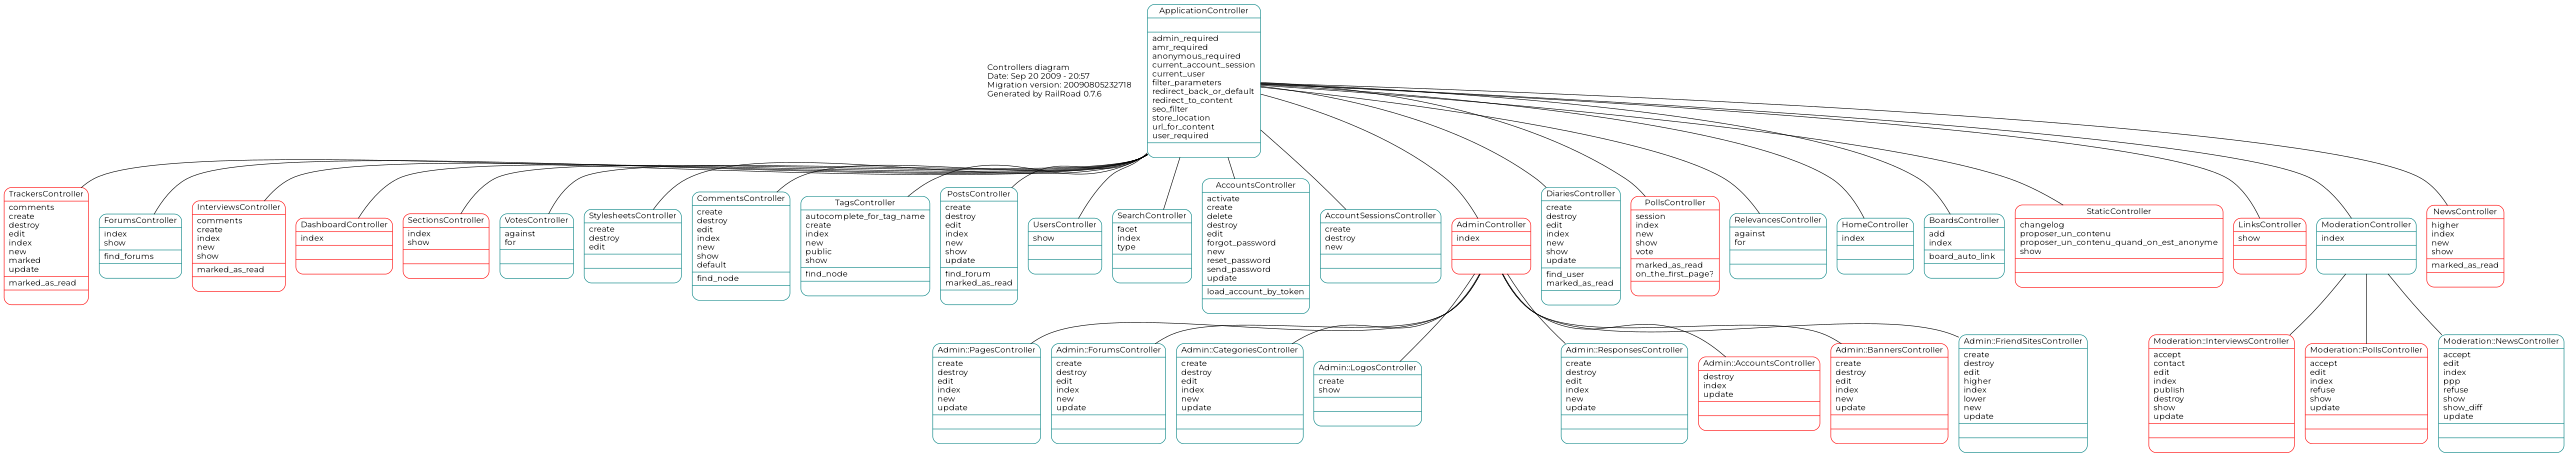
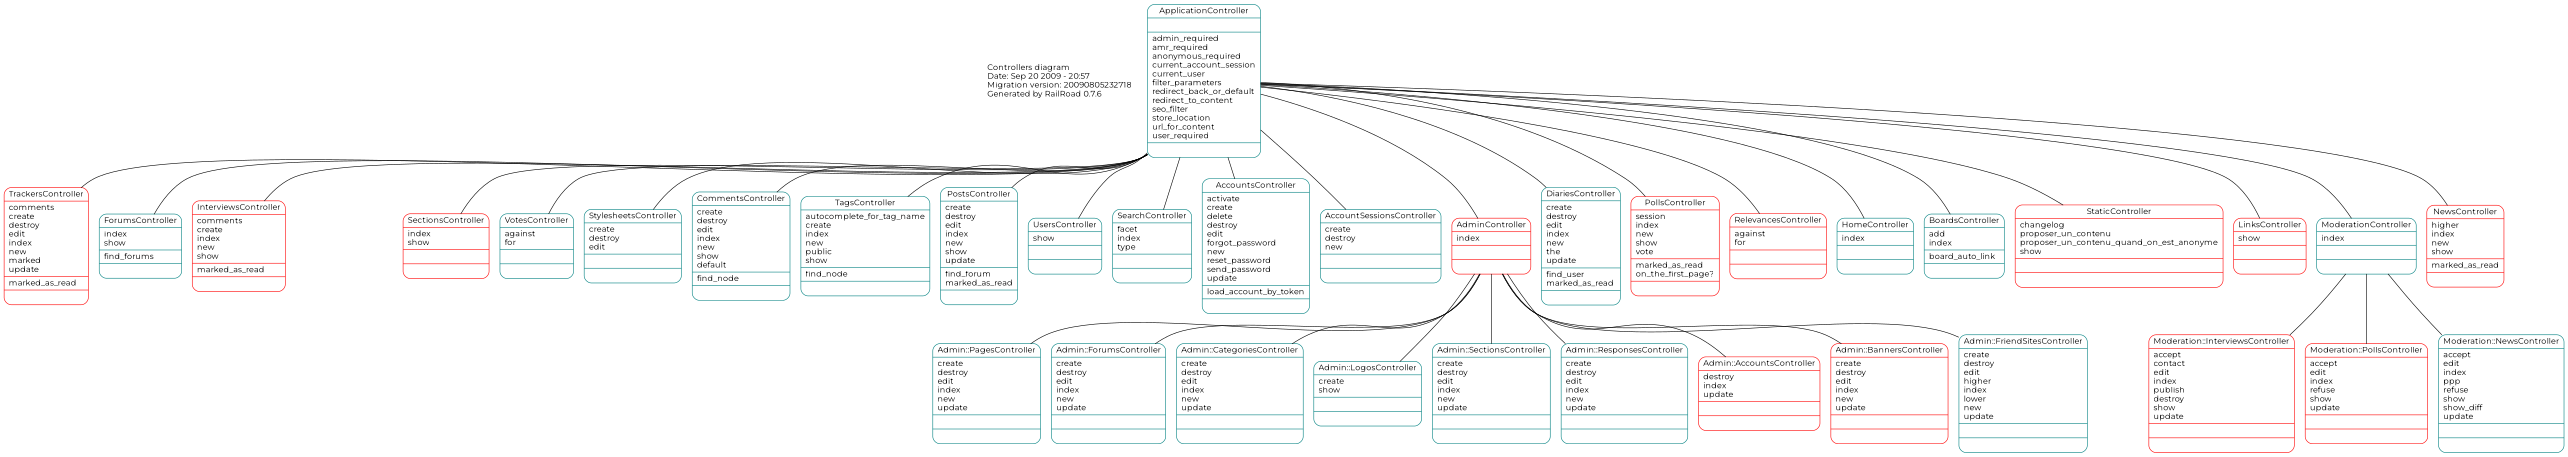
node "DashboardController": removed
node "RelevancesController": color teal -> red
node "DiariesController": text "show" -> "the"
node "Admin::SectionsController": added
